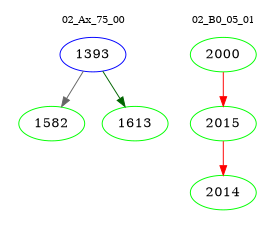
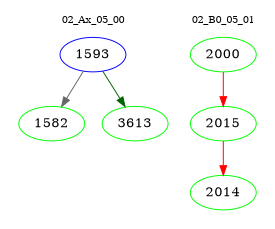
cluster "02_Ax_75_00": label "02_Ax_75_00" -> "02_Ax_05_00"
node "1393": label "1393" -> "1593"
node "1613": label "1613" -> "3613"
